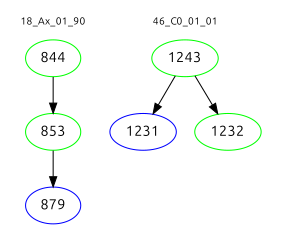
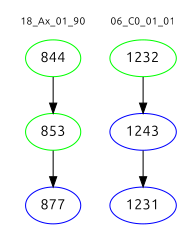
cluster "46_C0_01_01": label "46_C0_01_01" -> "06_C0_01_01"
node "1243": color green -> blue
edge "1243" -> "1232": reversed
node "879": label "879" -> "877"
